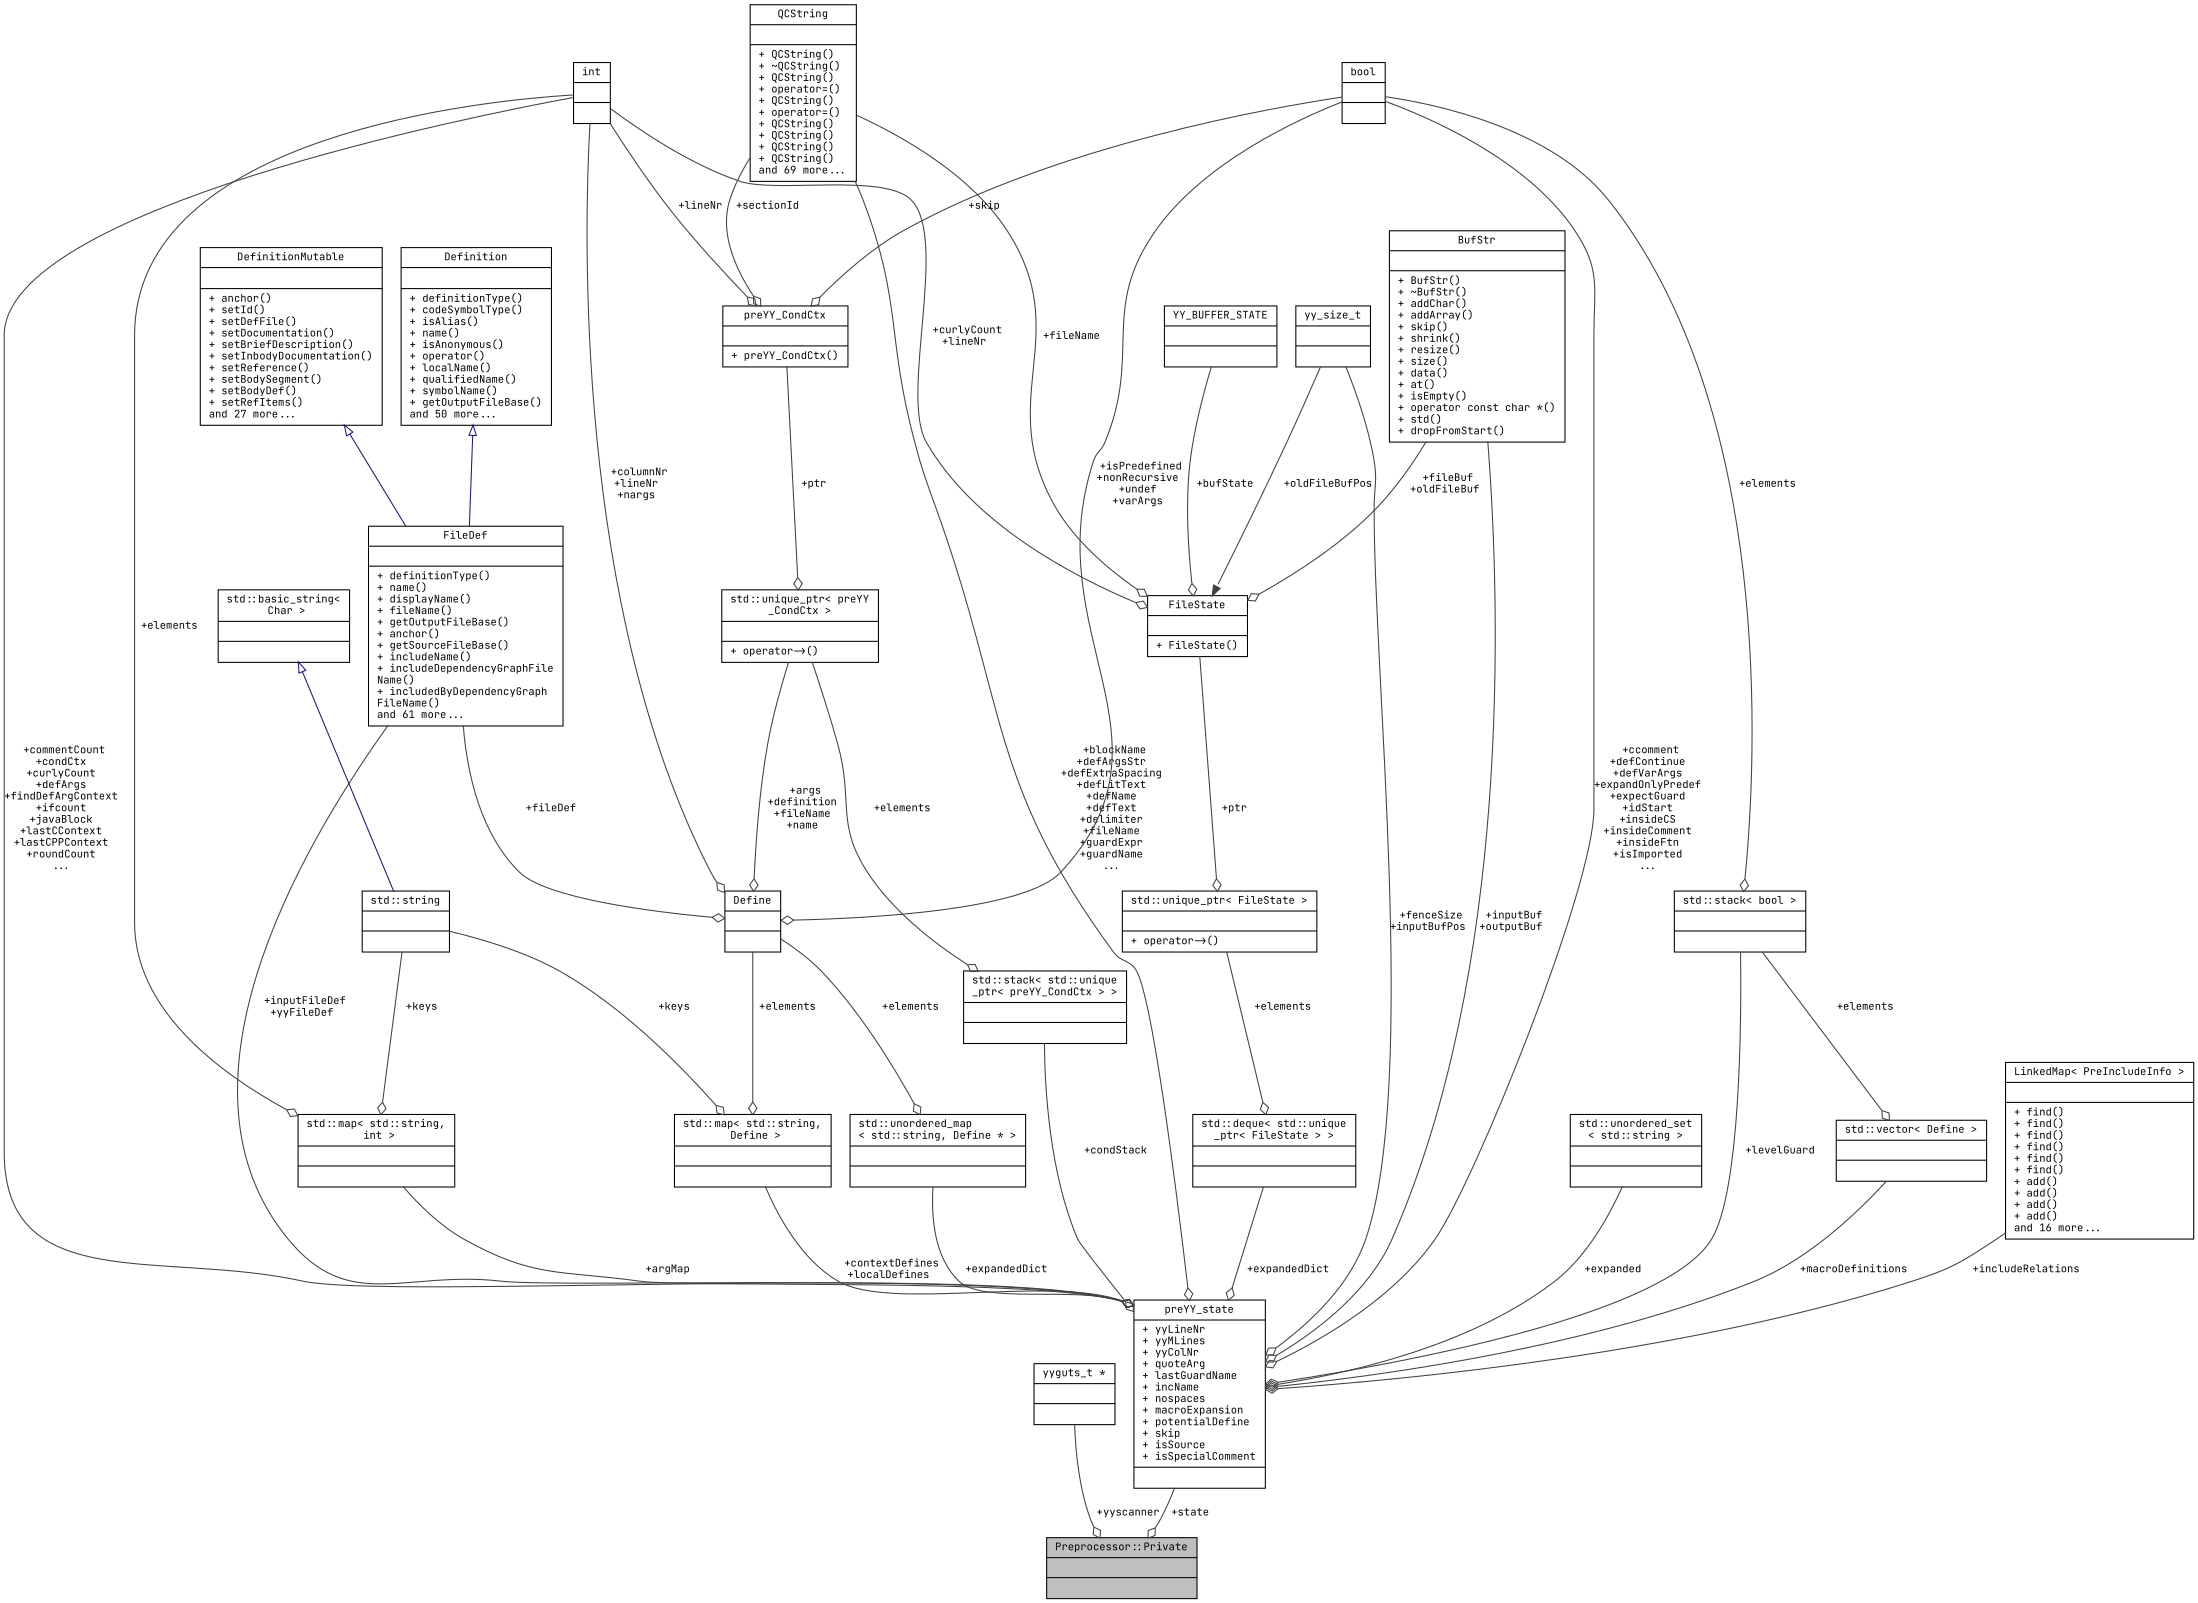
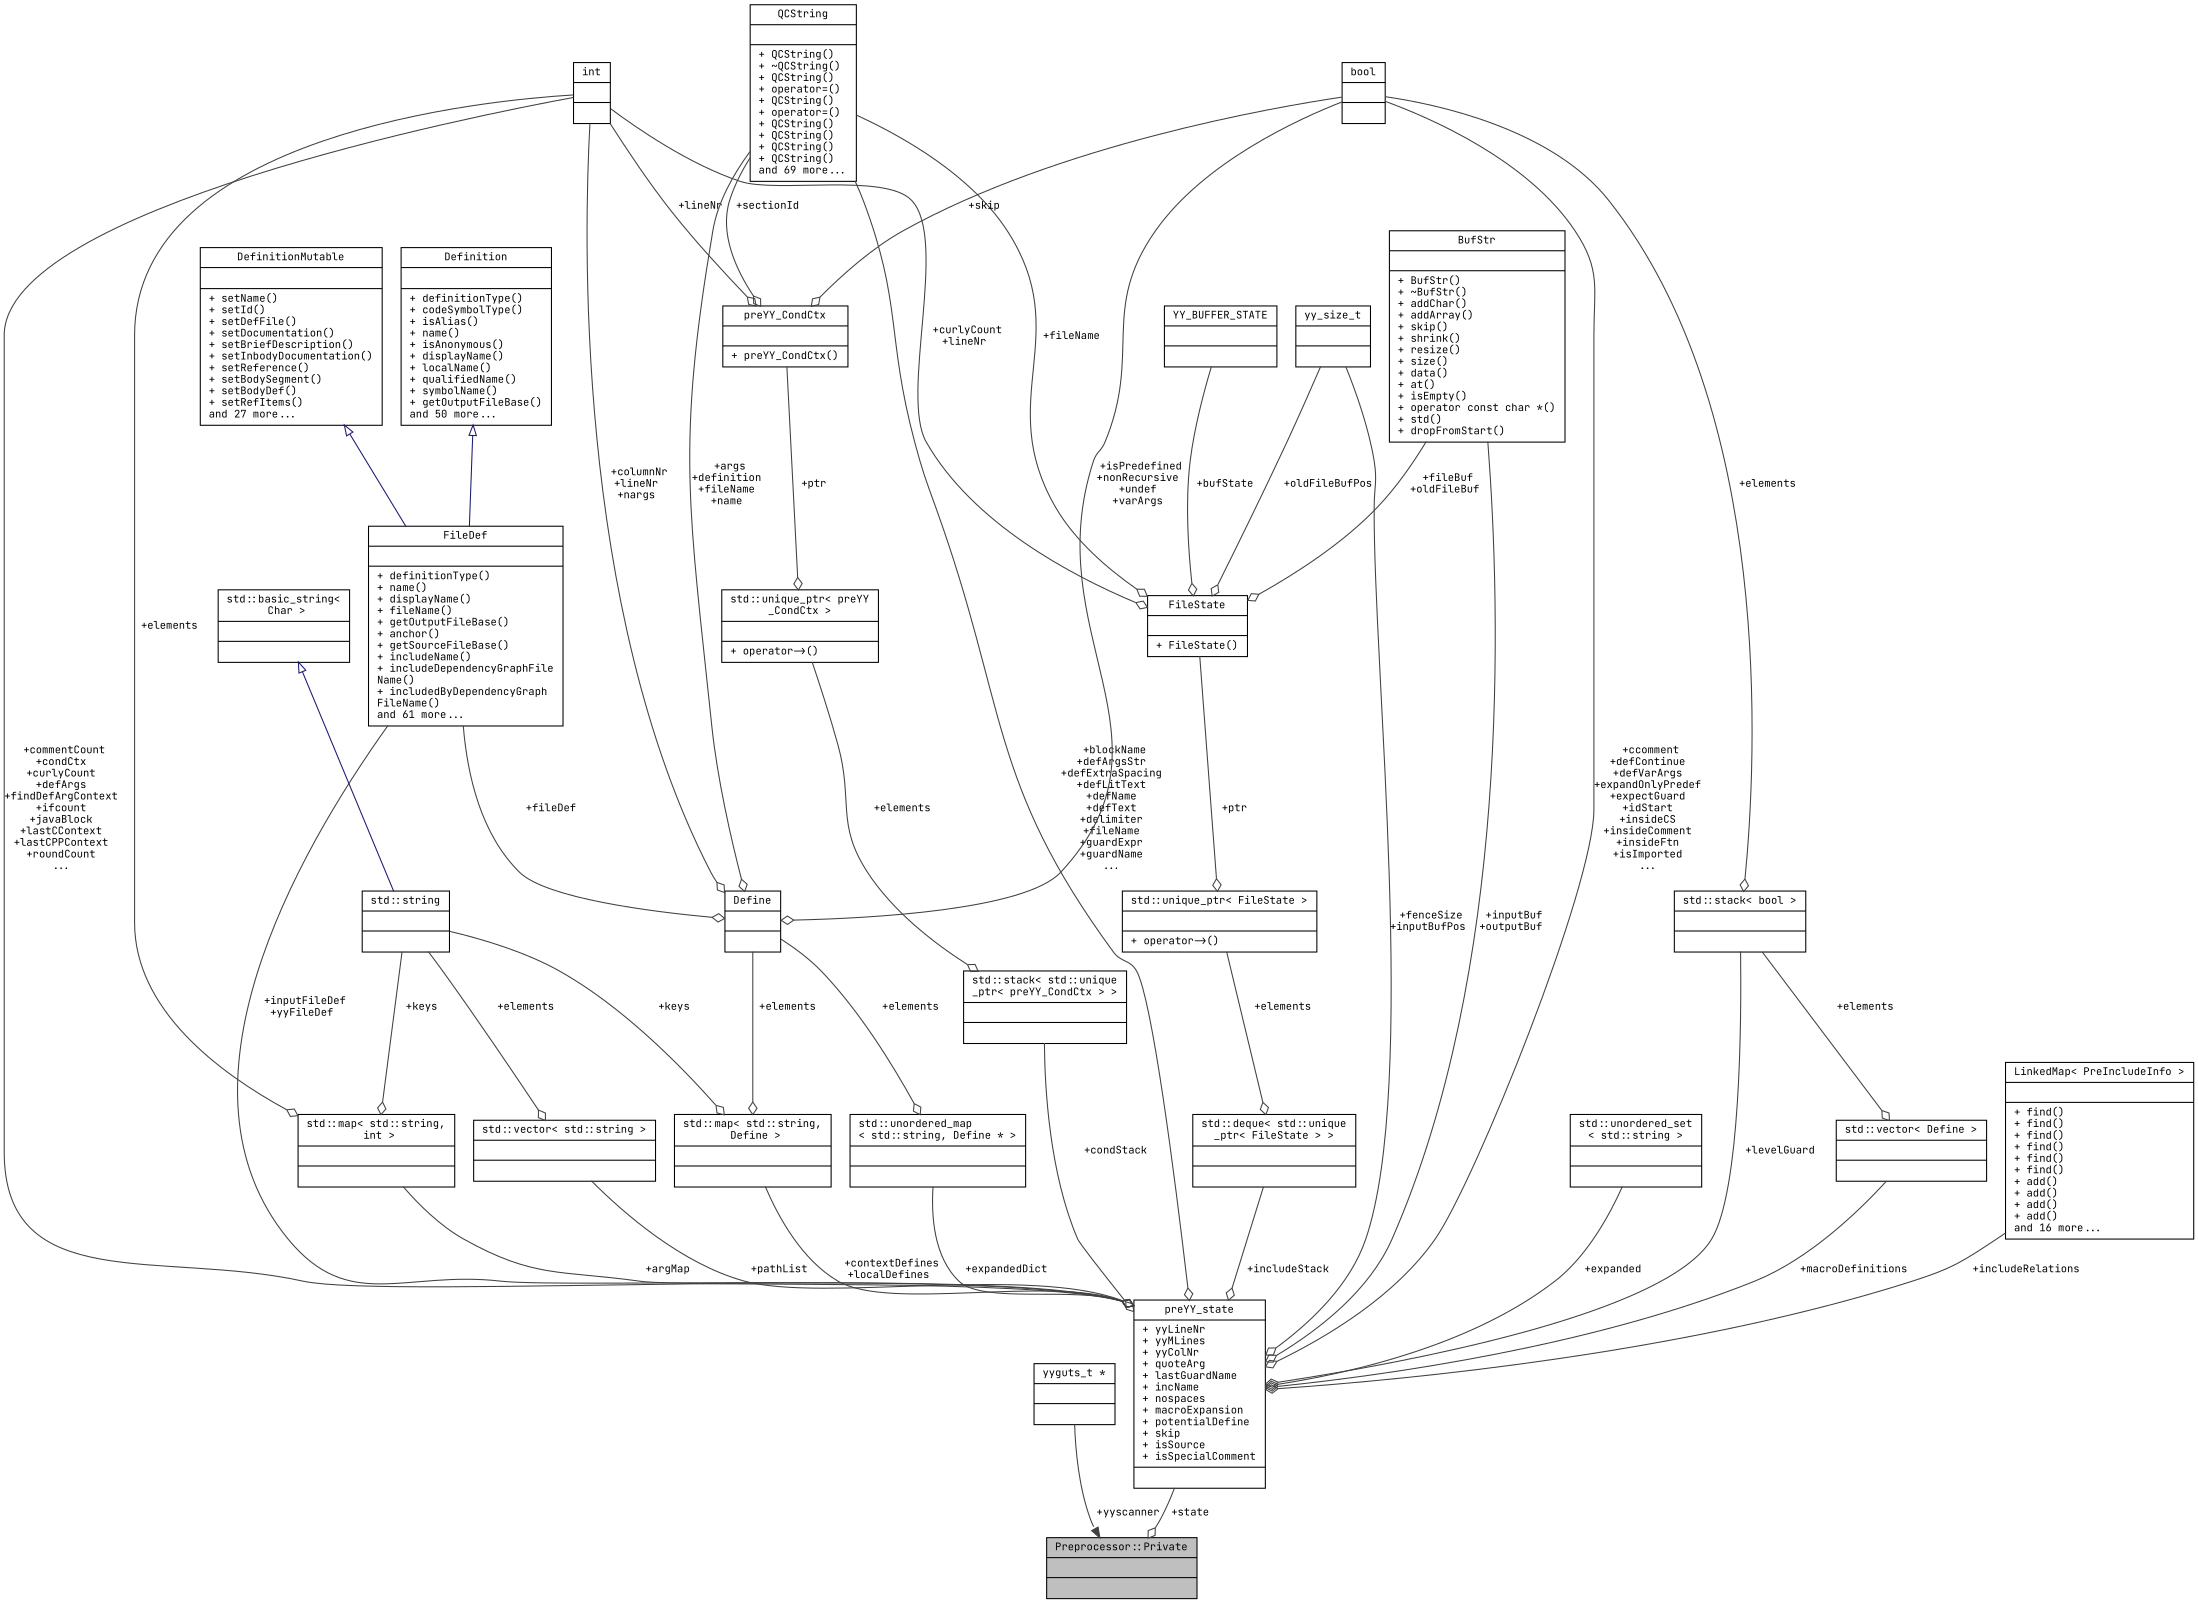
node "DefinitionMutable": text "+ anchor()" -> "+ setName()"
node "Definition": text "+ operator()" -> "+ displayName()"
edge "yy_size_t" -> "FileState": arrowhead normal -> odiamond
edge "std::unique_ptr< preYY" -> "Define": now "QCString" -> "Define"
node "std::vector< std::string >": added
edge "std::deque< std::unique" -> "preYY_state": label " +expandedDict" -> " +includeStack"
edge "yyguts_t *" -> "Preprocessor::Private": arrowhead odiamond -> normal
